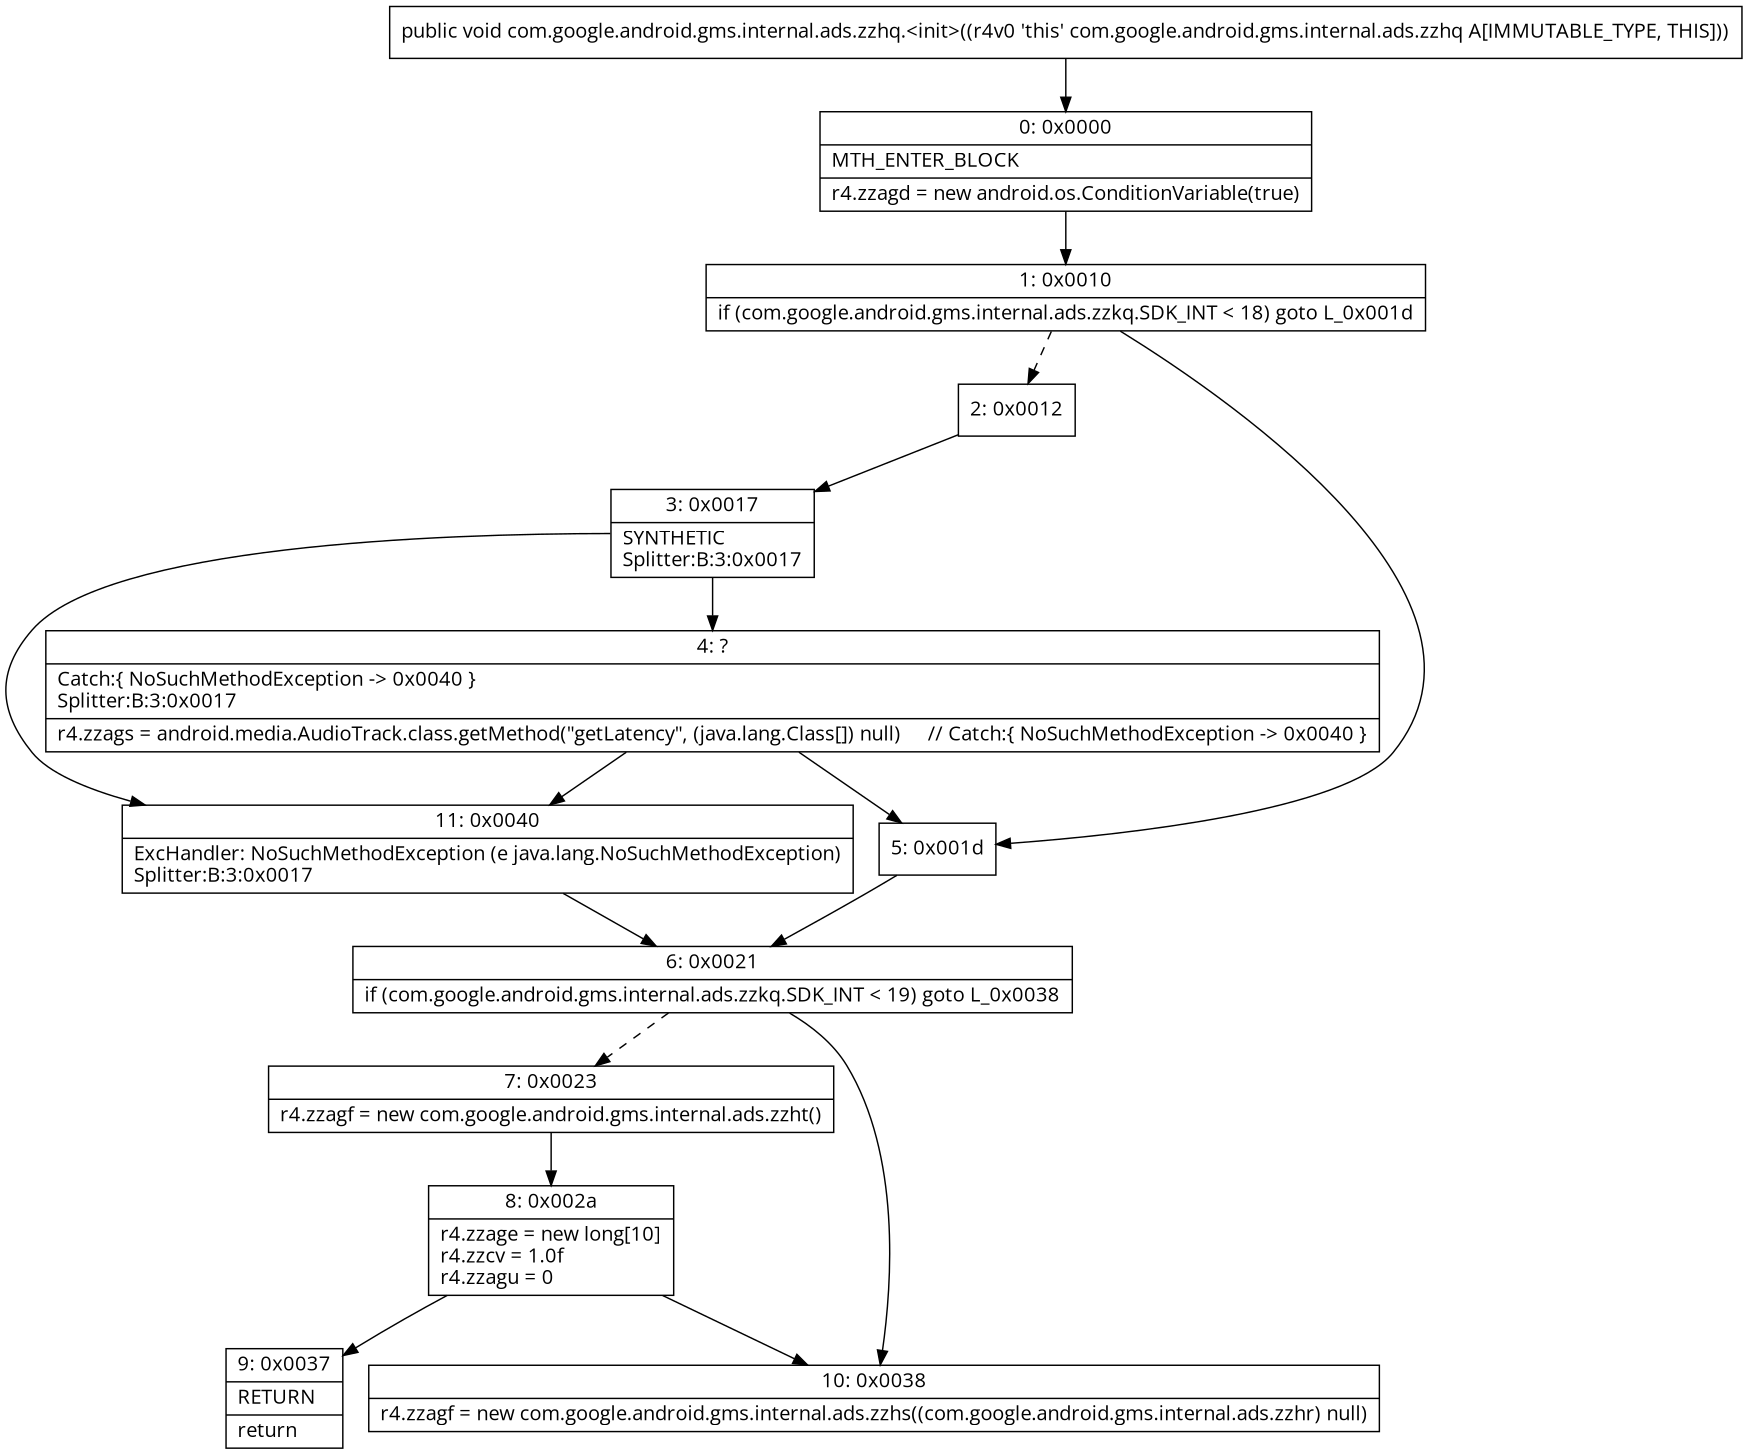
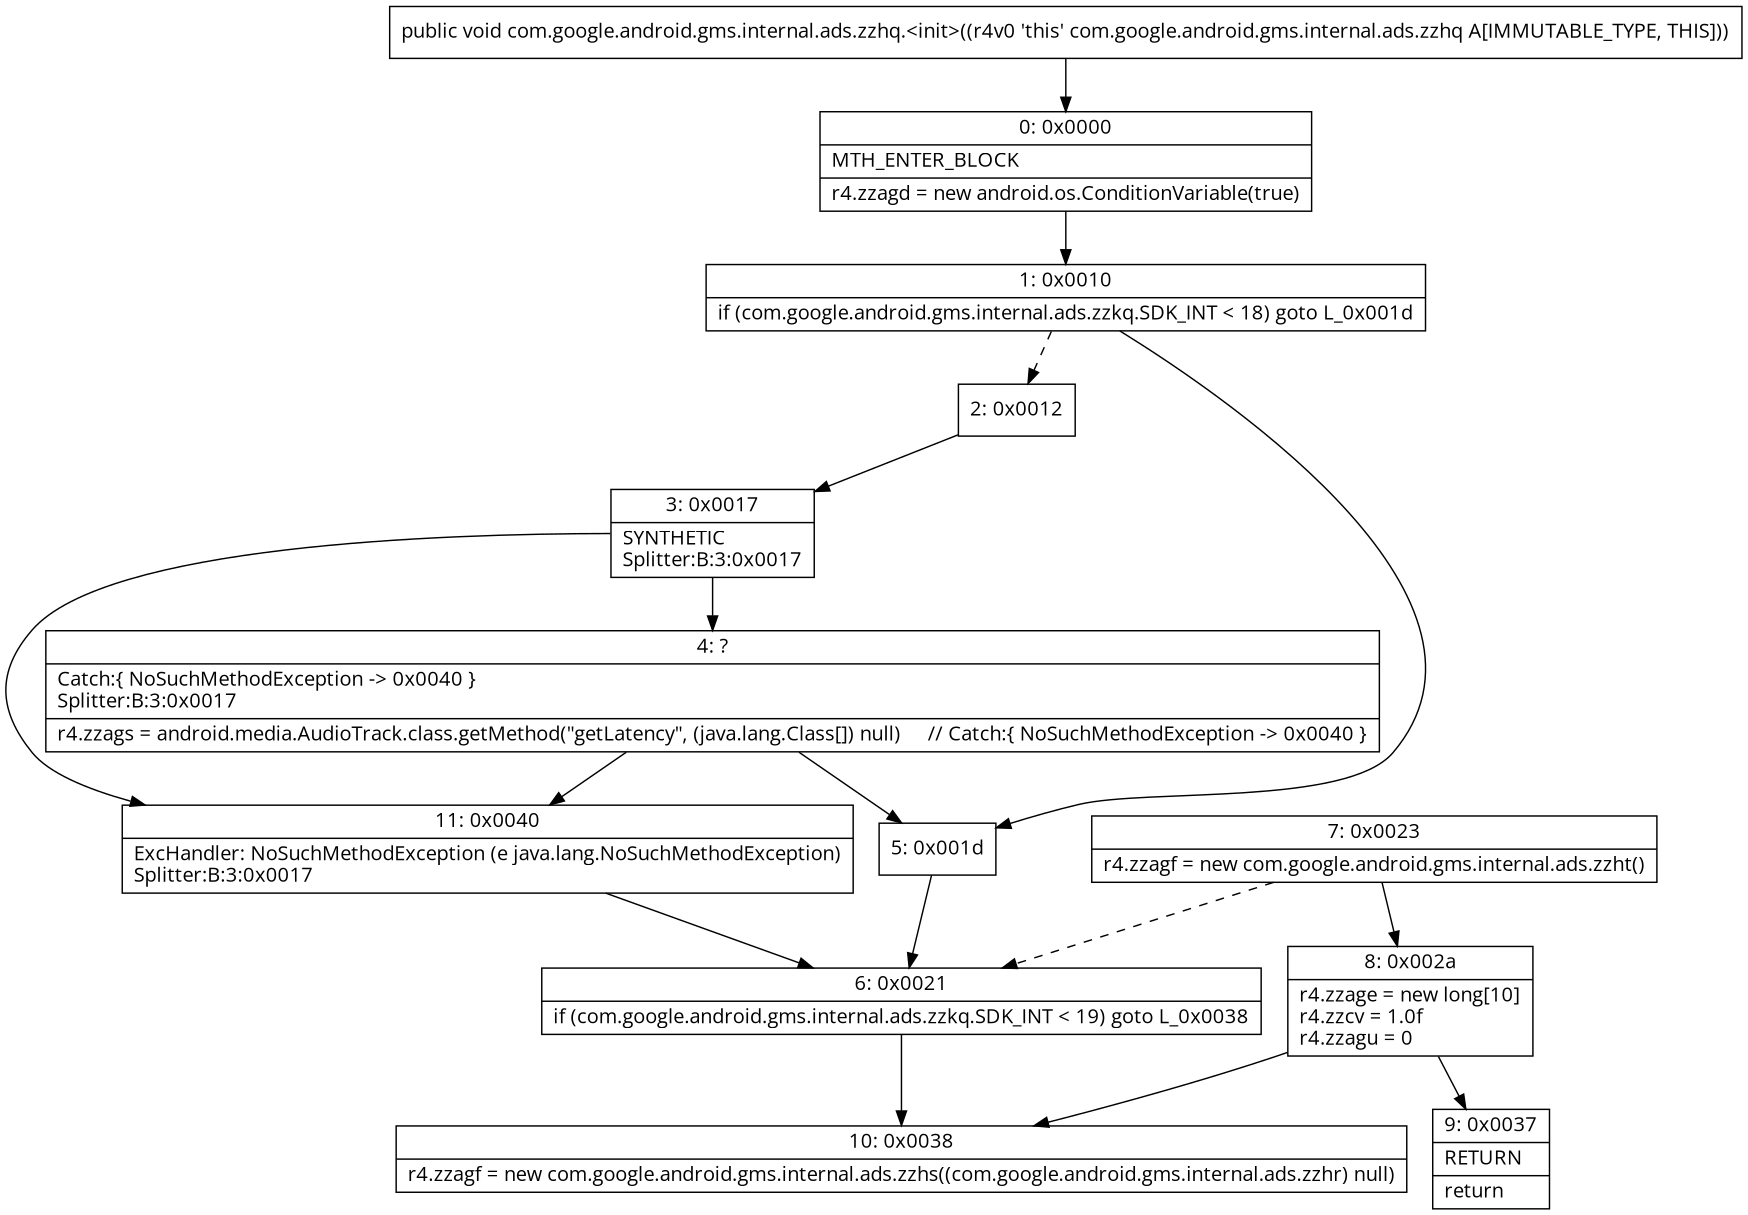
edge "6: 0x0021" -> "7: 0x0023": reversed
